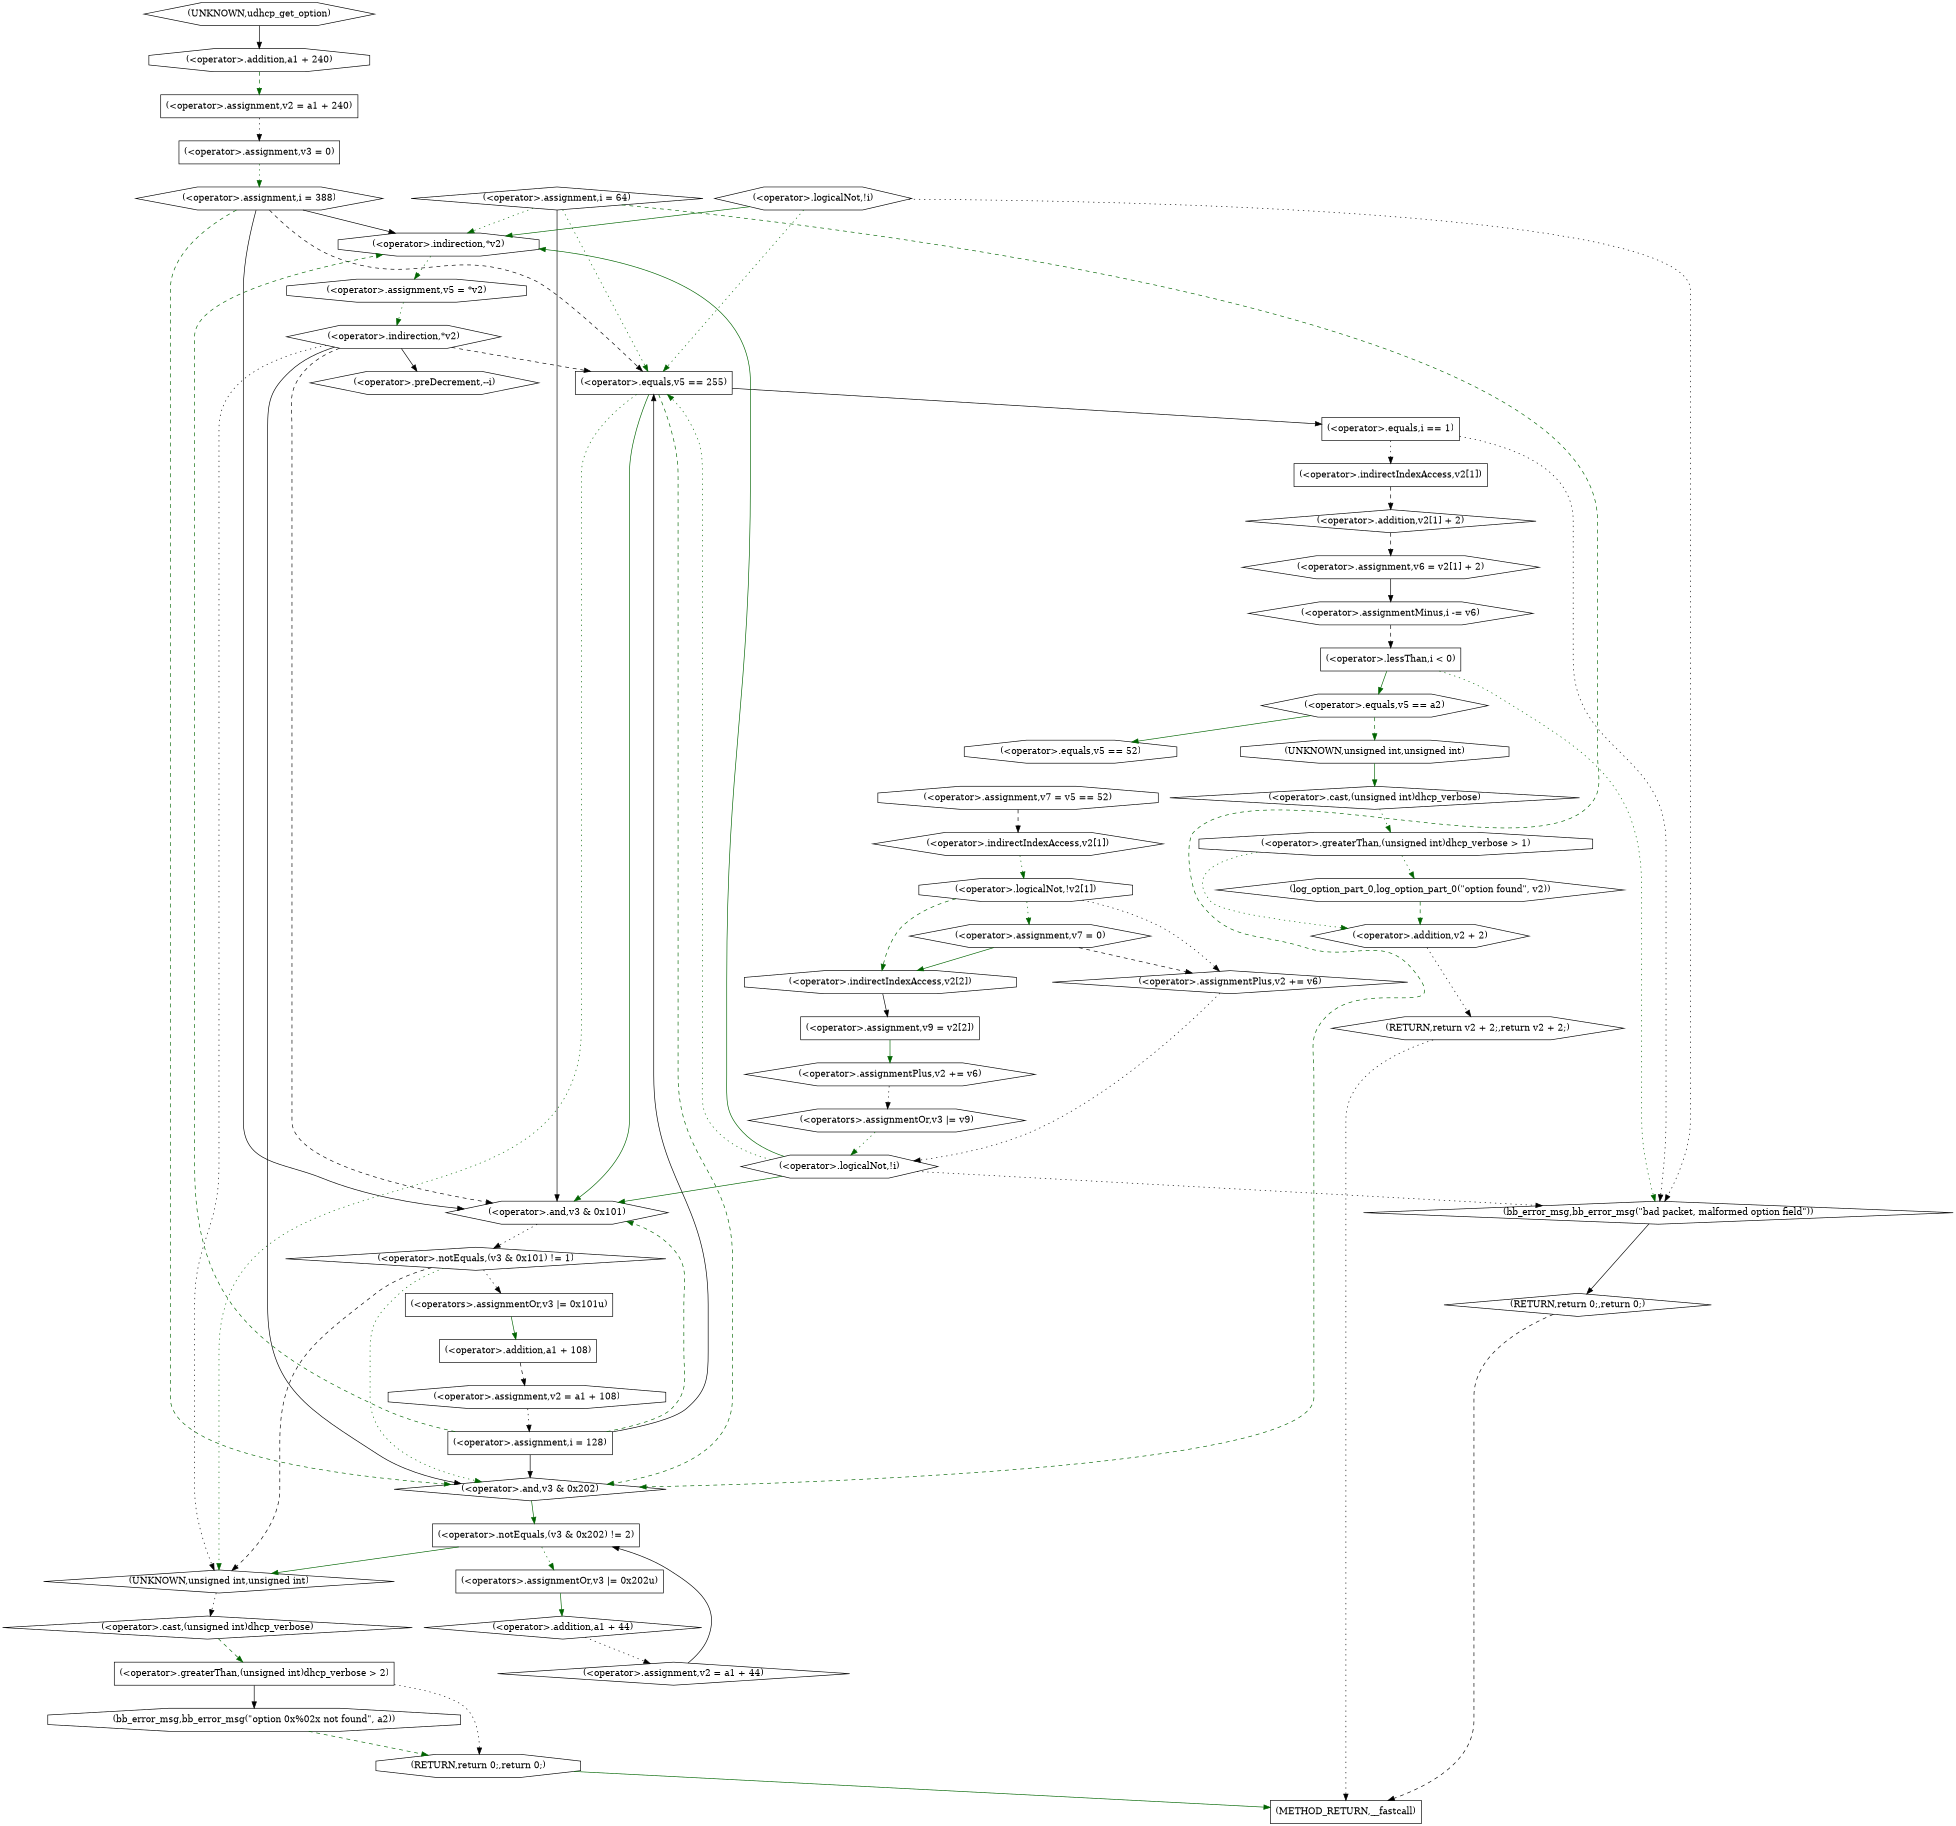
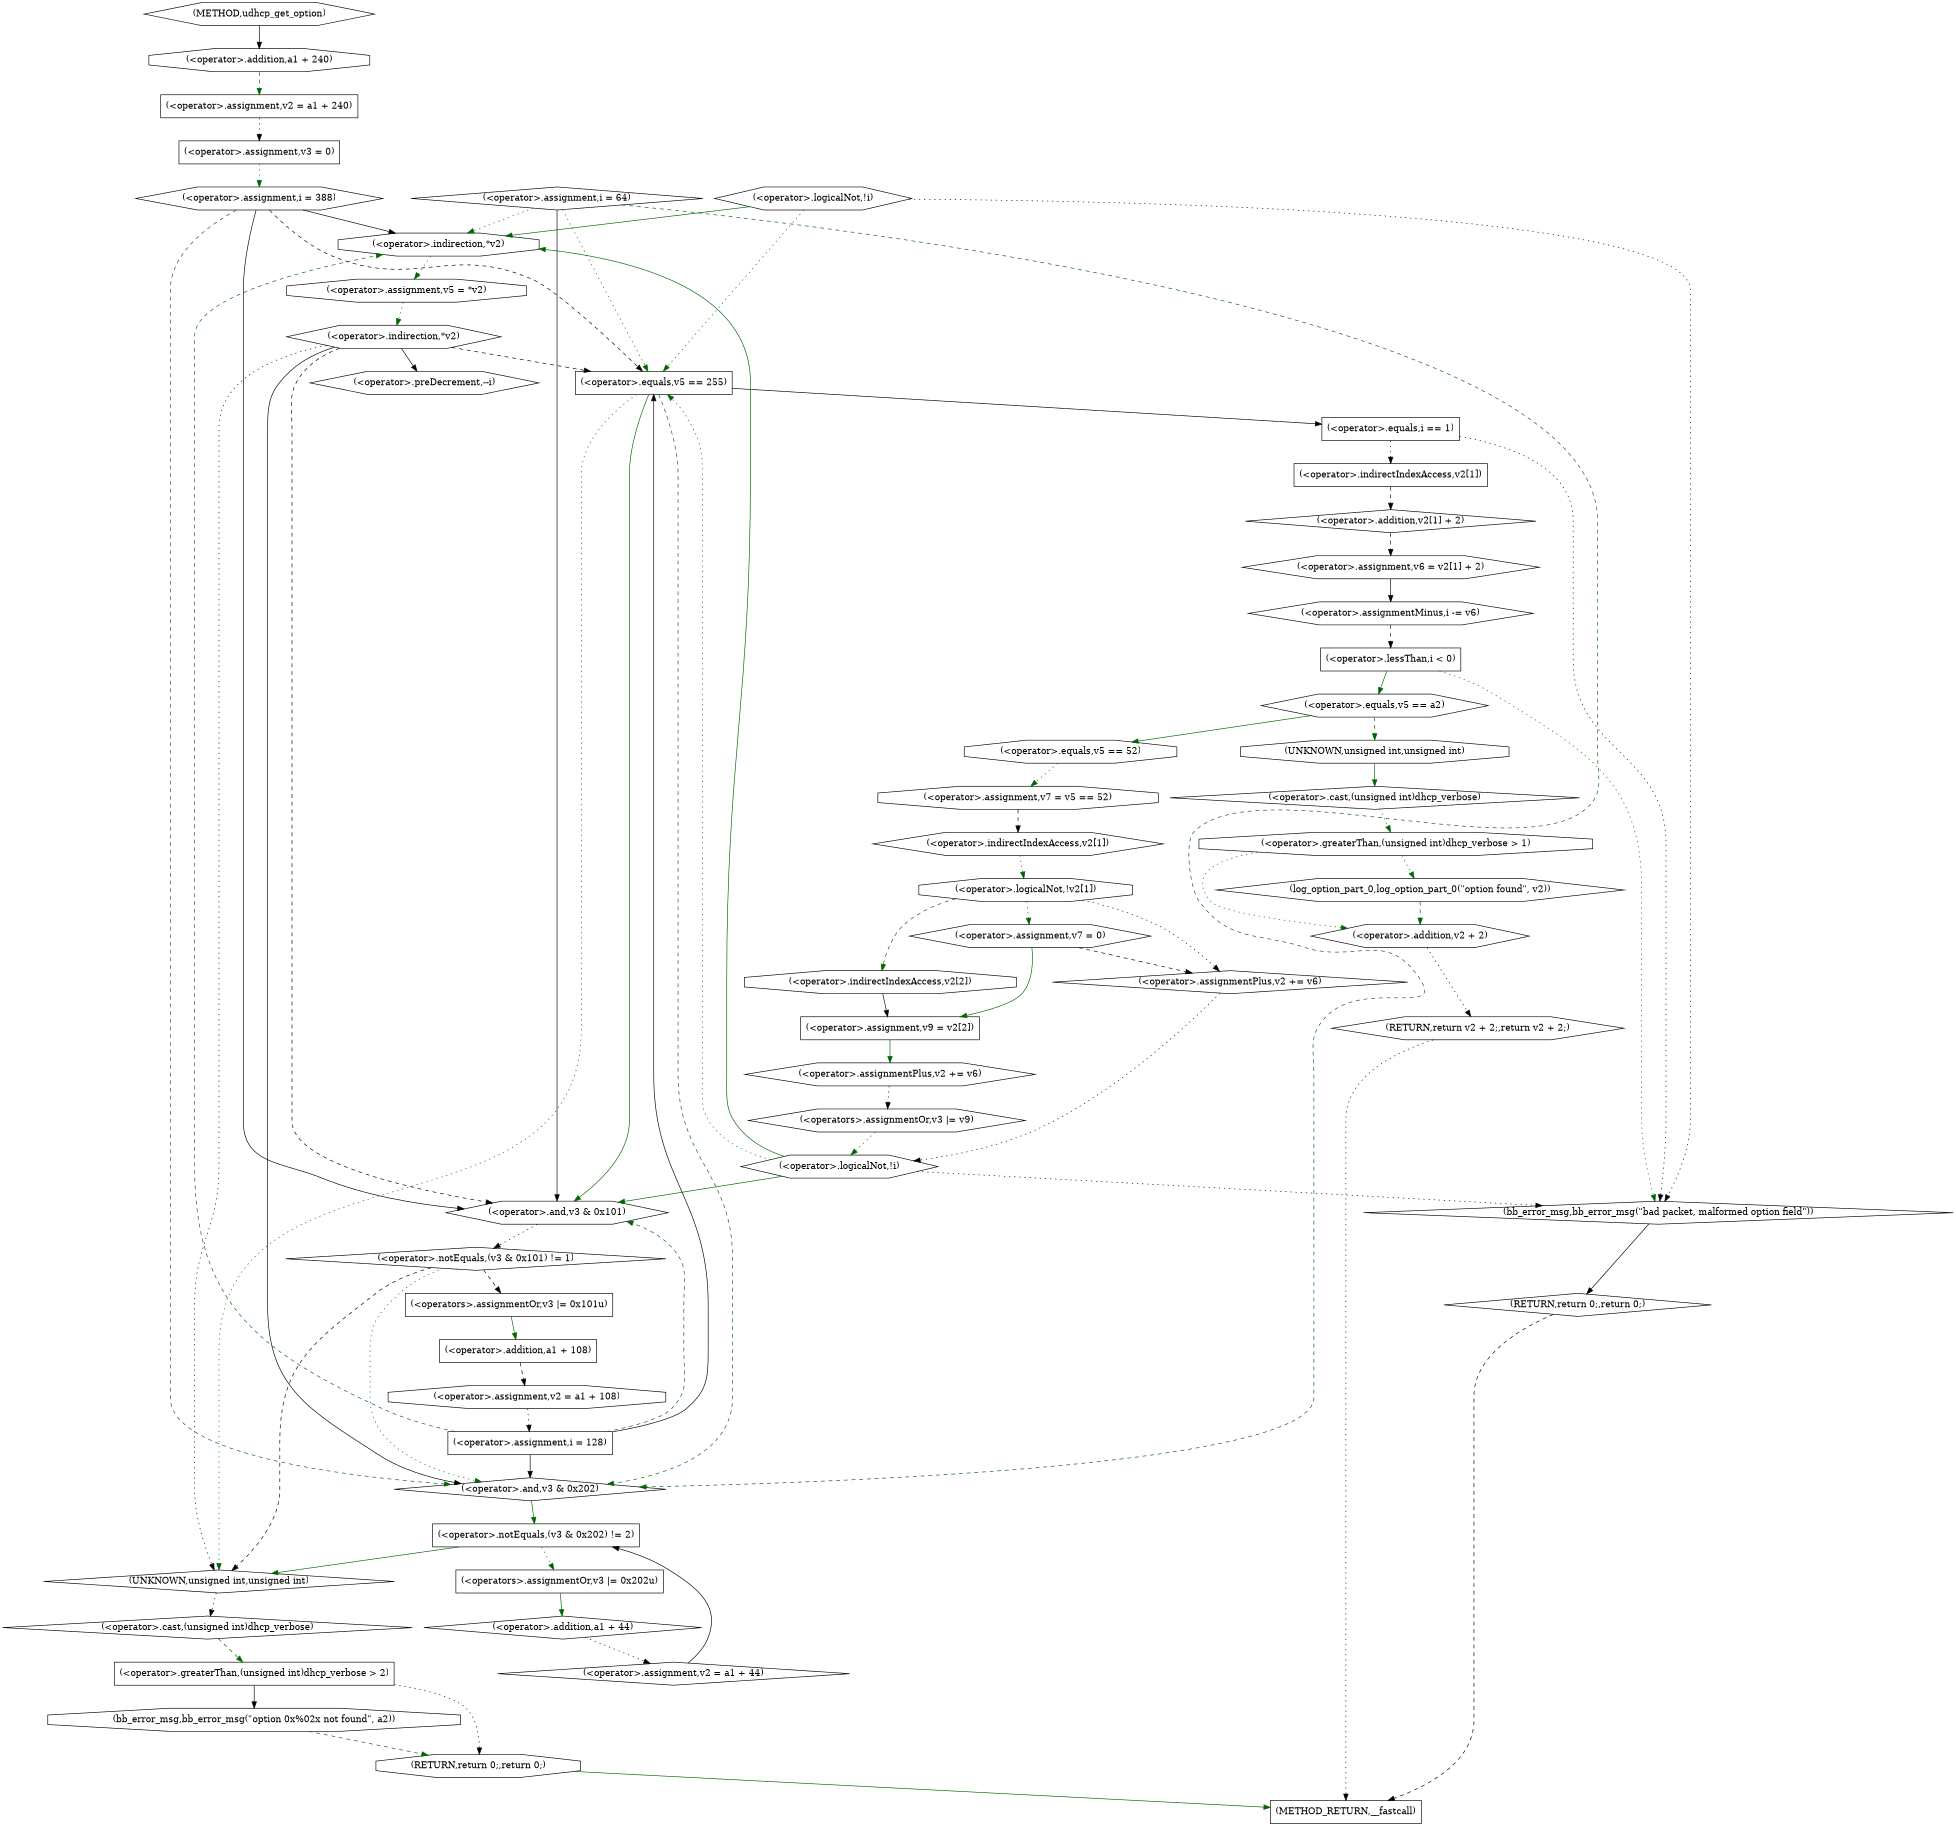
node "(UNKNOWN,udhcp_get_option)": label "(UNKNOWN,udhcp_get_option)" -> "(METHOD,udhcp_get_option)"
edge "(<operator>.equals,v5 == 52)" -> "(<operator>.assignment,v7 = v5 == 52)": added
edge "(<operator>.assignment,v7 = 0)" -> "(<operator>.indirectIndexAccess,v2[2])": now "(<operator>.assignment,v7 = 0)" -> "(<operator>.assignment,v9 = v2[2])"
edge "(<operator>.notEquals,(v3 & 0x101) != 1)" -> "(<operators>.assignmentOr,v3 |= 0x101u)": style dotted -> dashed
